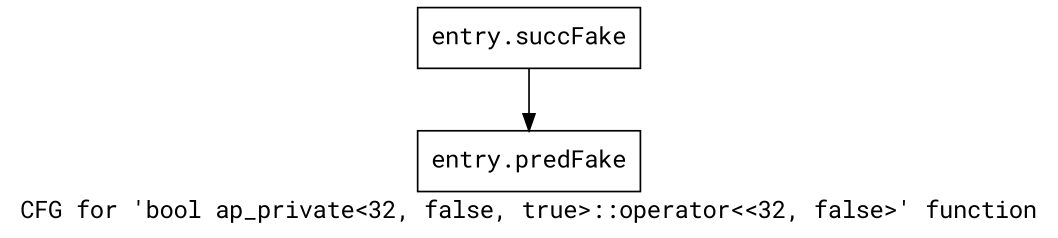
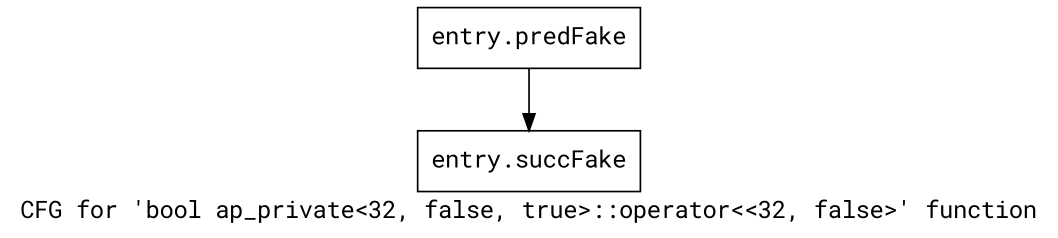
edge "entry.succFake" -> "entry.predFake": reversed
